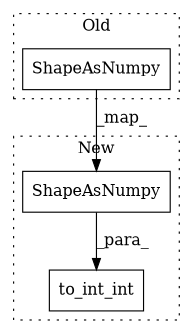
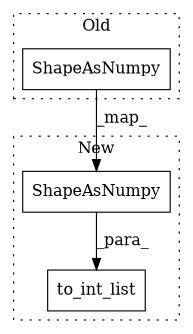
node "to_int_int": label "to_int_int" -> "to_int_list"
